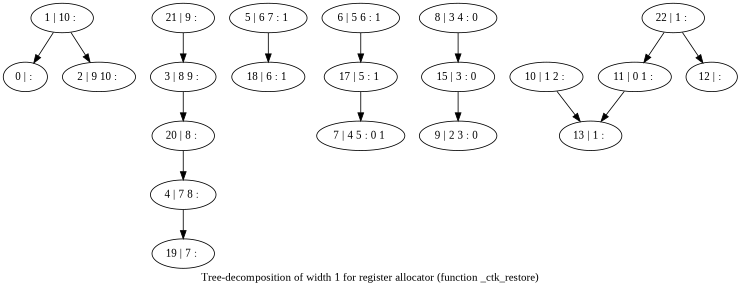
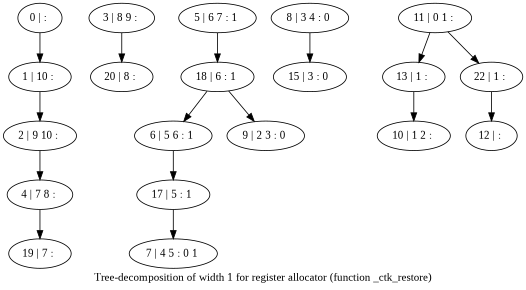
node "21 | 9 :": removed
edge "1 | 10 :" -> "0 | :": reversed
edge "22 | 1 :" -> "11 | 0 1 :": reversed
edge "15 | 3 : 0" -> "9 | 2 3 : 0": now "18 | 6 : 1" -> "9 | 2 3 : 0"
edge "18 | 6 : 1" -> "6 | 5 6 : 1": added
edge "10 | 1 2 :" -> "13 | 1 :": reversed
edge "20 | 8 :" -> "4 | 7 8 :": now "2 | 9 10 :" -> "4 | 7 8 :"
